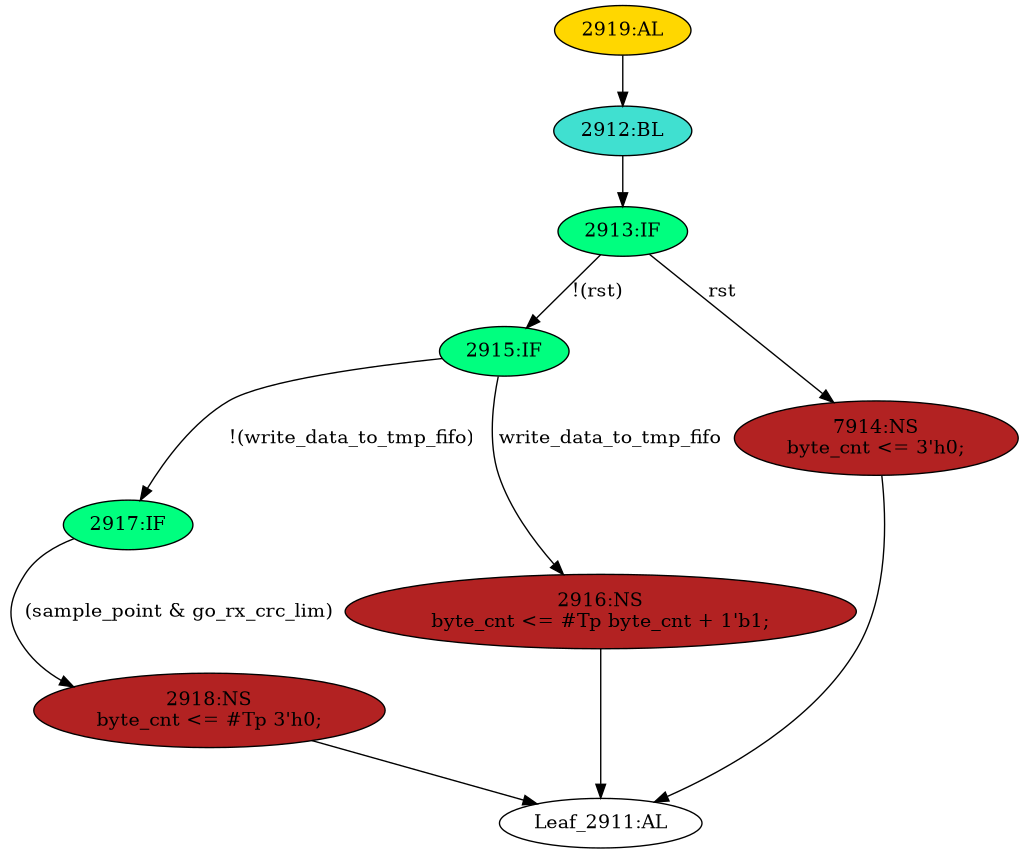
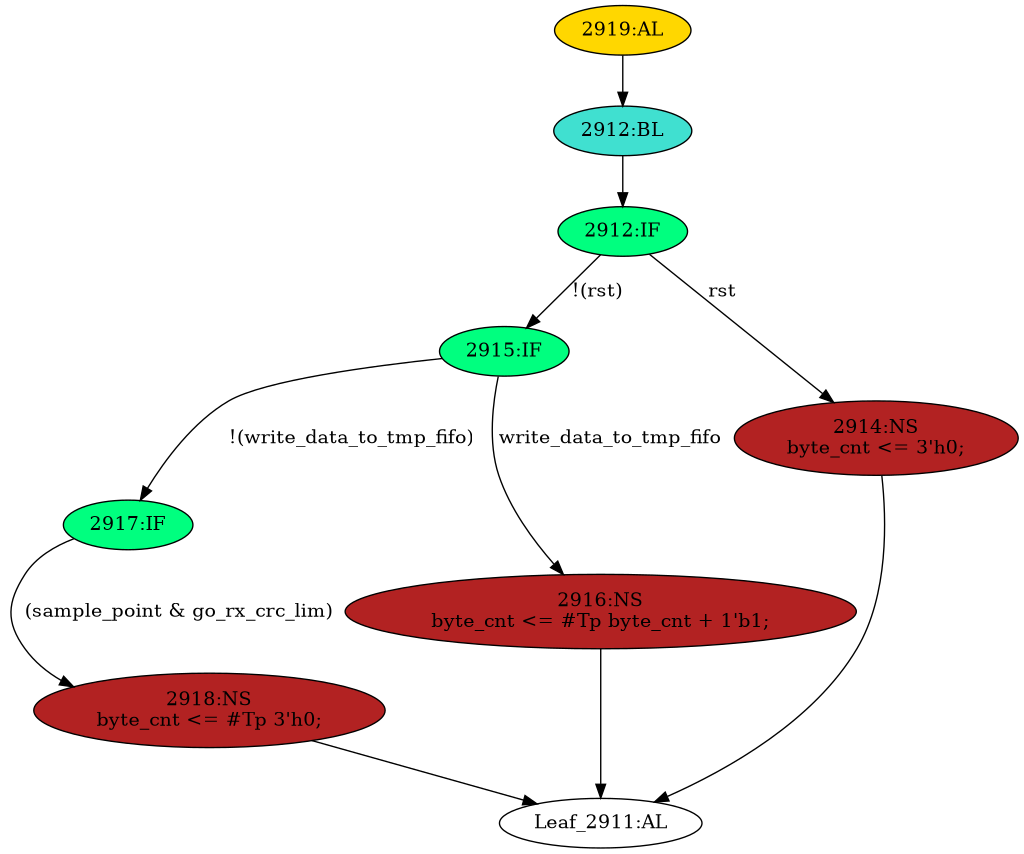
node "2913:IF": label "2913:IF" -> "2912:IF"
node "7914:NS byte_cnt <= 3'h0;": label "7914:NS byte_cnt <= 3'h0;" -> "2914:NS byte_cnt <= 3'h0;"
